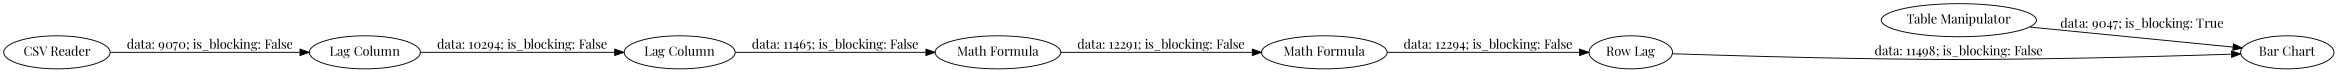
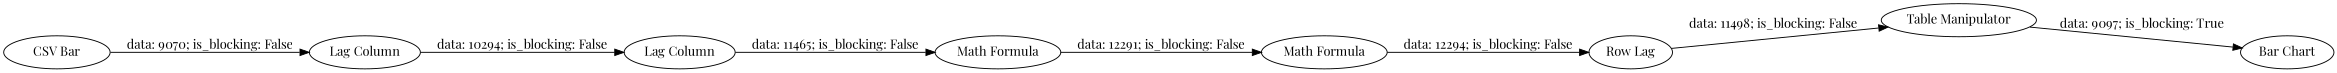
edge "Table Manipulator" -> "Bar Chart": label "data: 9047; is_blocking: True" -> "data: 9097; is_blocking: True"
node "CSV Reader": label "CSV Reader" -> "CSV Bar"
edge "Row Lag" -> "Bar Chart": now "Row Lag" -> "Table Manipulator"
